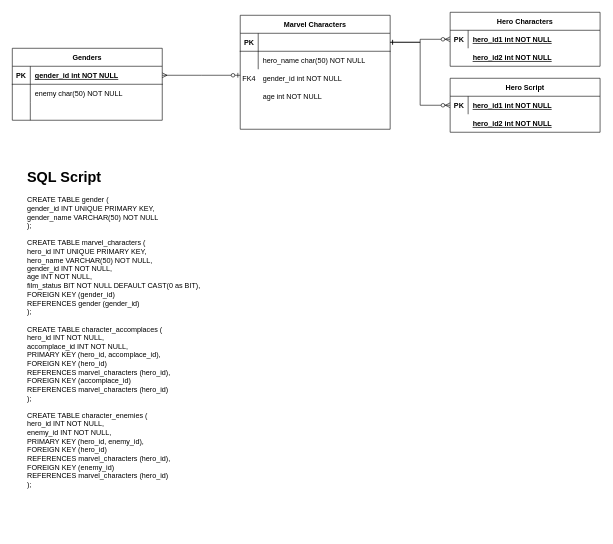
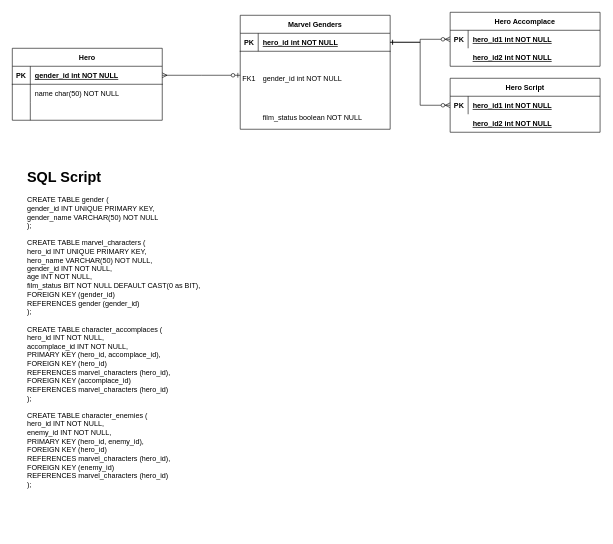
node "Hero Characters": label "Hero Characters" -> "Hero Accomplace"
node "Marvel Characters": label "Marvel Characters" -> "Marvel Genders"
node "hero_id int NOT NULL": added
node "Genders": label "Genders" -> "Hero"
node "hero_name char(50) NOT NULL": removed
node "FK4": label "FK4" -> "FK1"
node "enemy char(50) NOT NULL": label "enemy char(50) NOT NULL" -> "name char(50) NOT NULL"
node "age int NOT NULL": removed
node "film_status boolean NOT NULL": added
